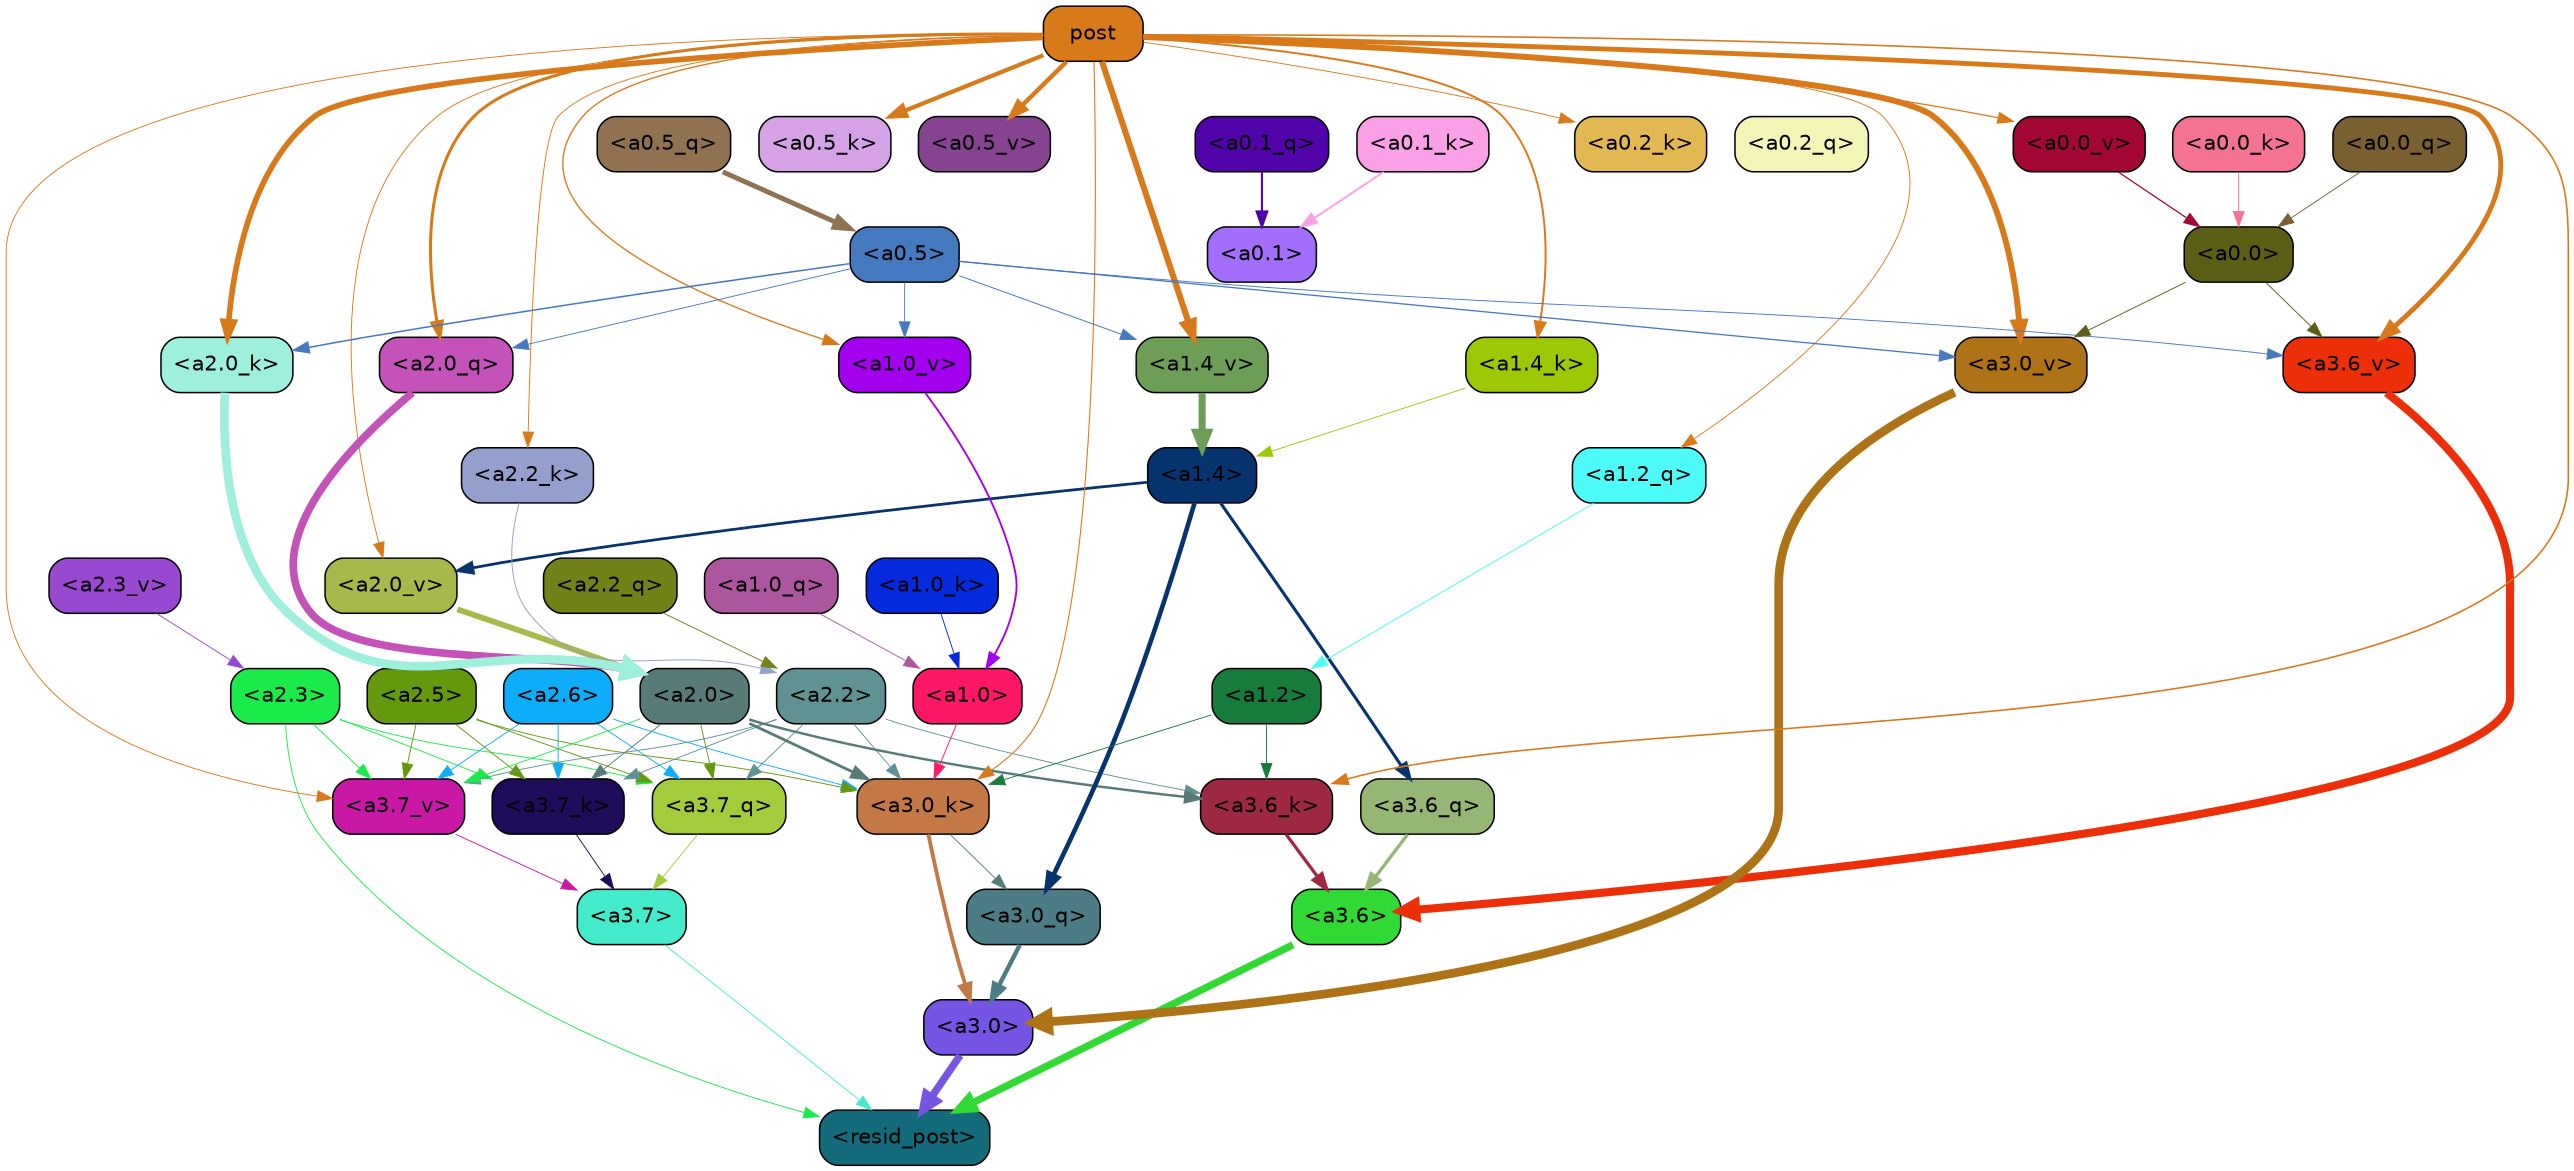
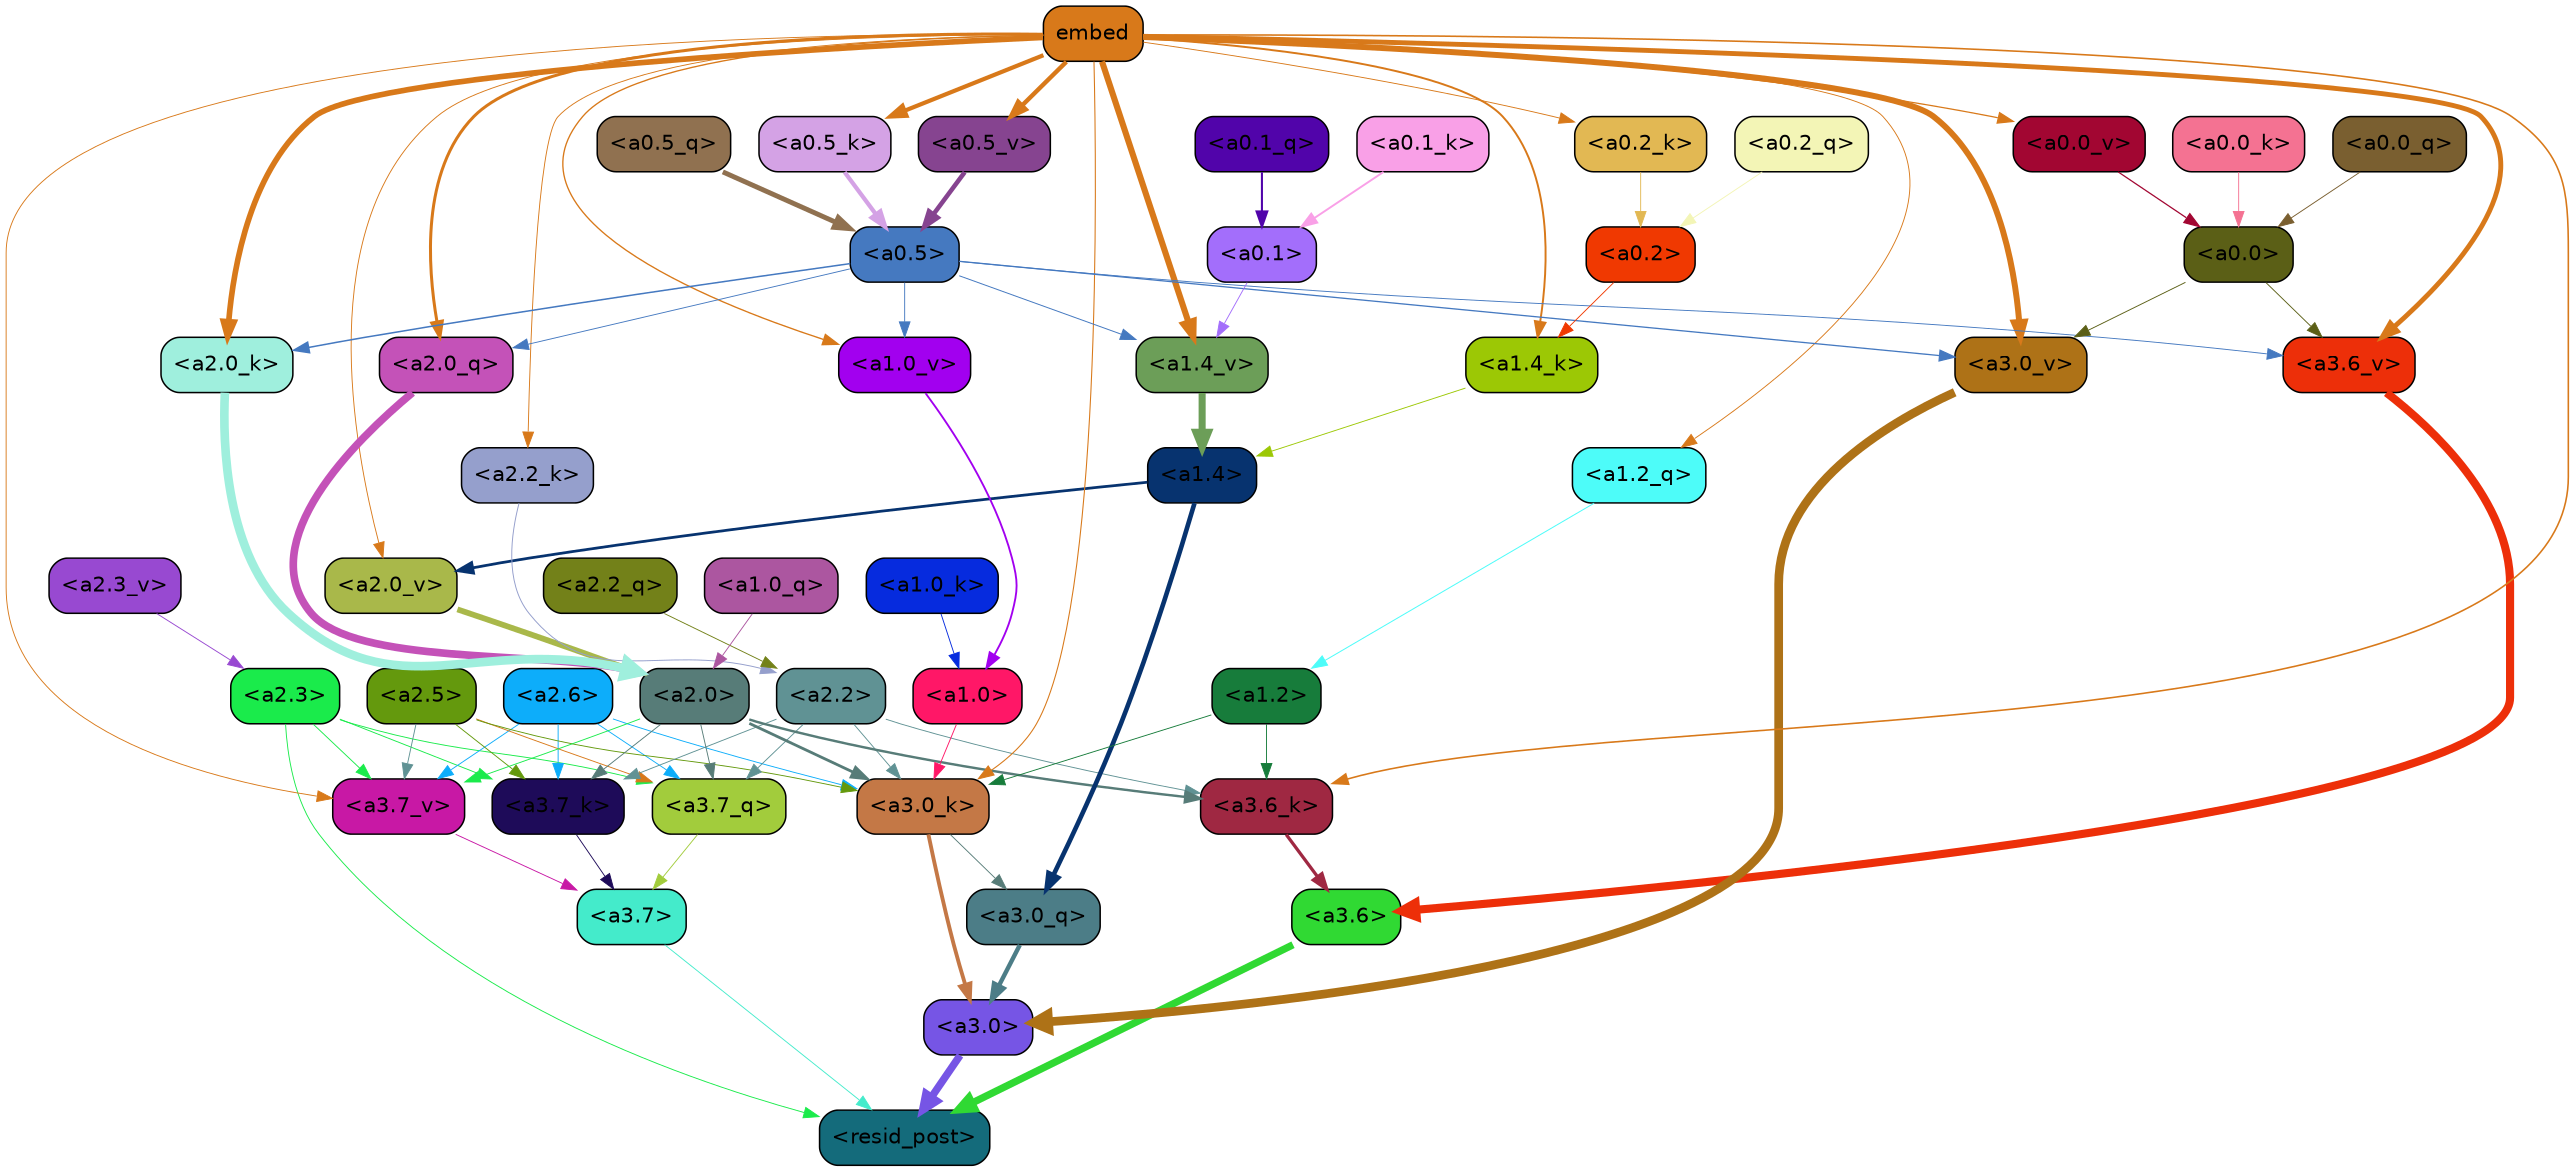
node "post": label "post" -> "embed"
edge "<a0.5_k>" -> "<a0.5>": added
edge "<a0.5_v>" -> "<a0.5>": added
node "<a0.2>": added
edge "<a0.1>" -> "<a1.4_v>": added
edge "<a1.0_q>" -> "<a1.0>": now "<a1.0_q>" -> "<a2.0>"
edge "<a2.5>" -> "<a3.7_v>": color #64990d -> #609294
edge "<a2.0>" -> "<a3.7_q>": color #64990d -> #577c78
edge "<a2.2>" -> "<a3.7_v>": removed
edge "<a2.5>" -> "<a3.7_q>": color #64990d -> #d8791a
node "<a3.6_q>": removed
